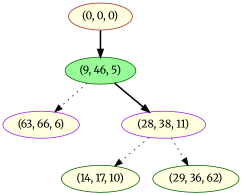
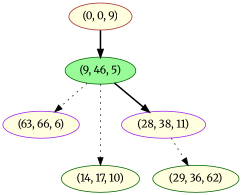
node "(0, 0, 0)": label "(0, 0, 0)" -> "(0, 0, 9)"
edge "(28, 38, 11)" -> "(14, 17, 10)": now "(9, 46, 5)" -> "(14, 17, 10)"
